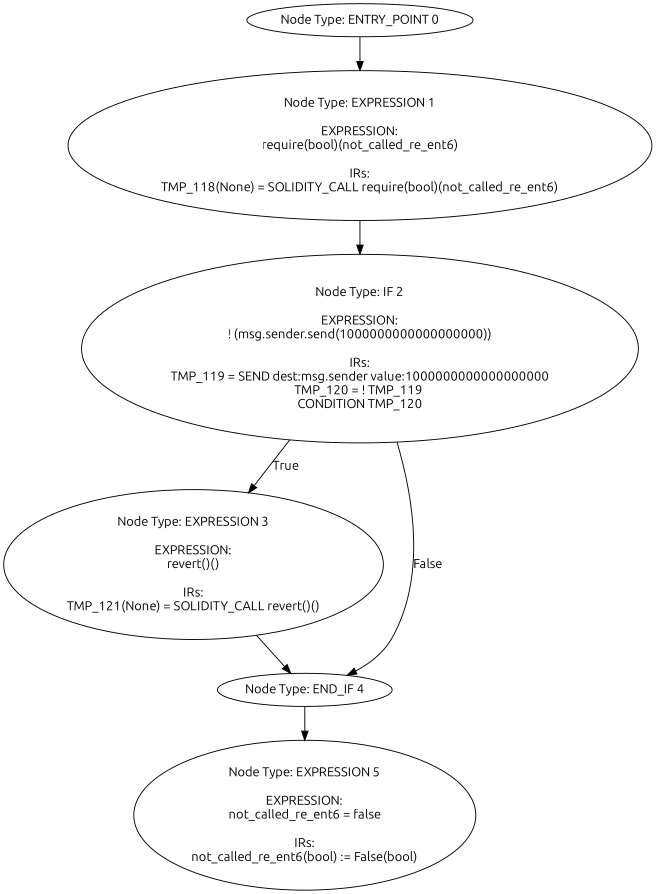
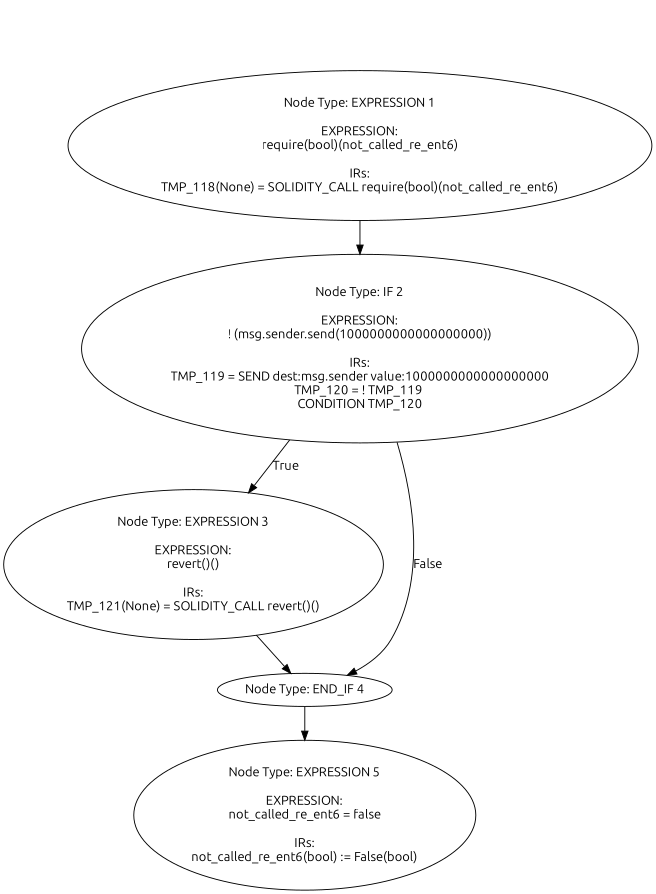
node "Node Type: ENTRY_POINT 0": removed
